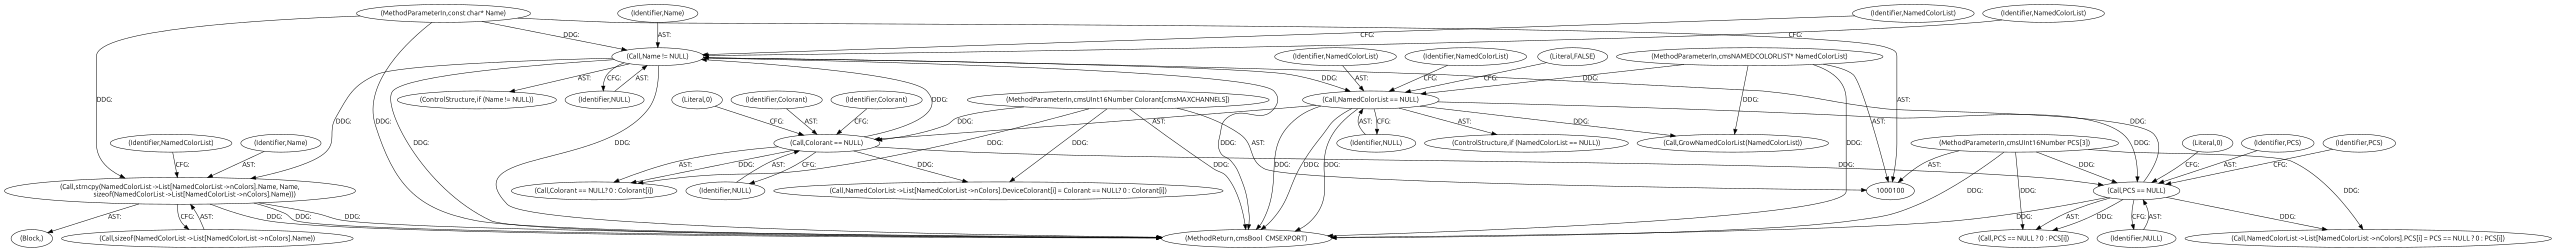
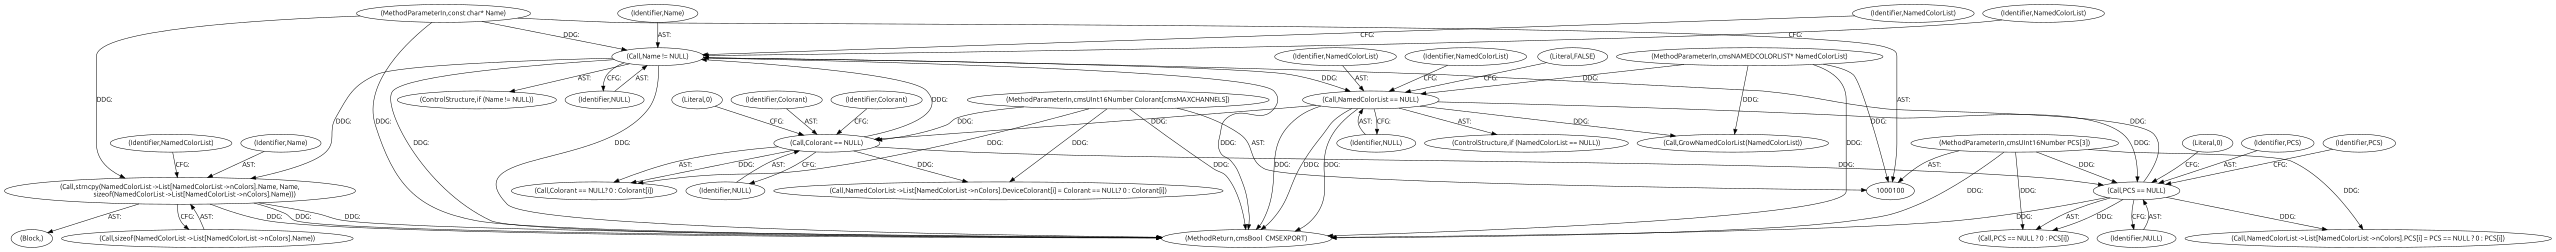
edge "(Call,NamedColorList == NULL)" -> "(Call,Colorant == NULL)": label "AST: " -> "DDG: "
edge "(MethodParameterIn,cmsNAMEDCOLORLIST* NamedColorList)" -> "1000100": label "AST: " -> "DDG: "
